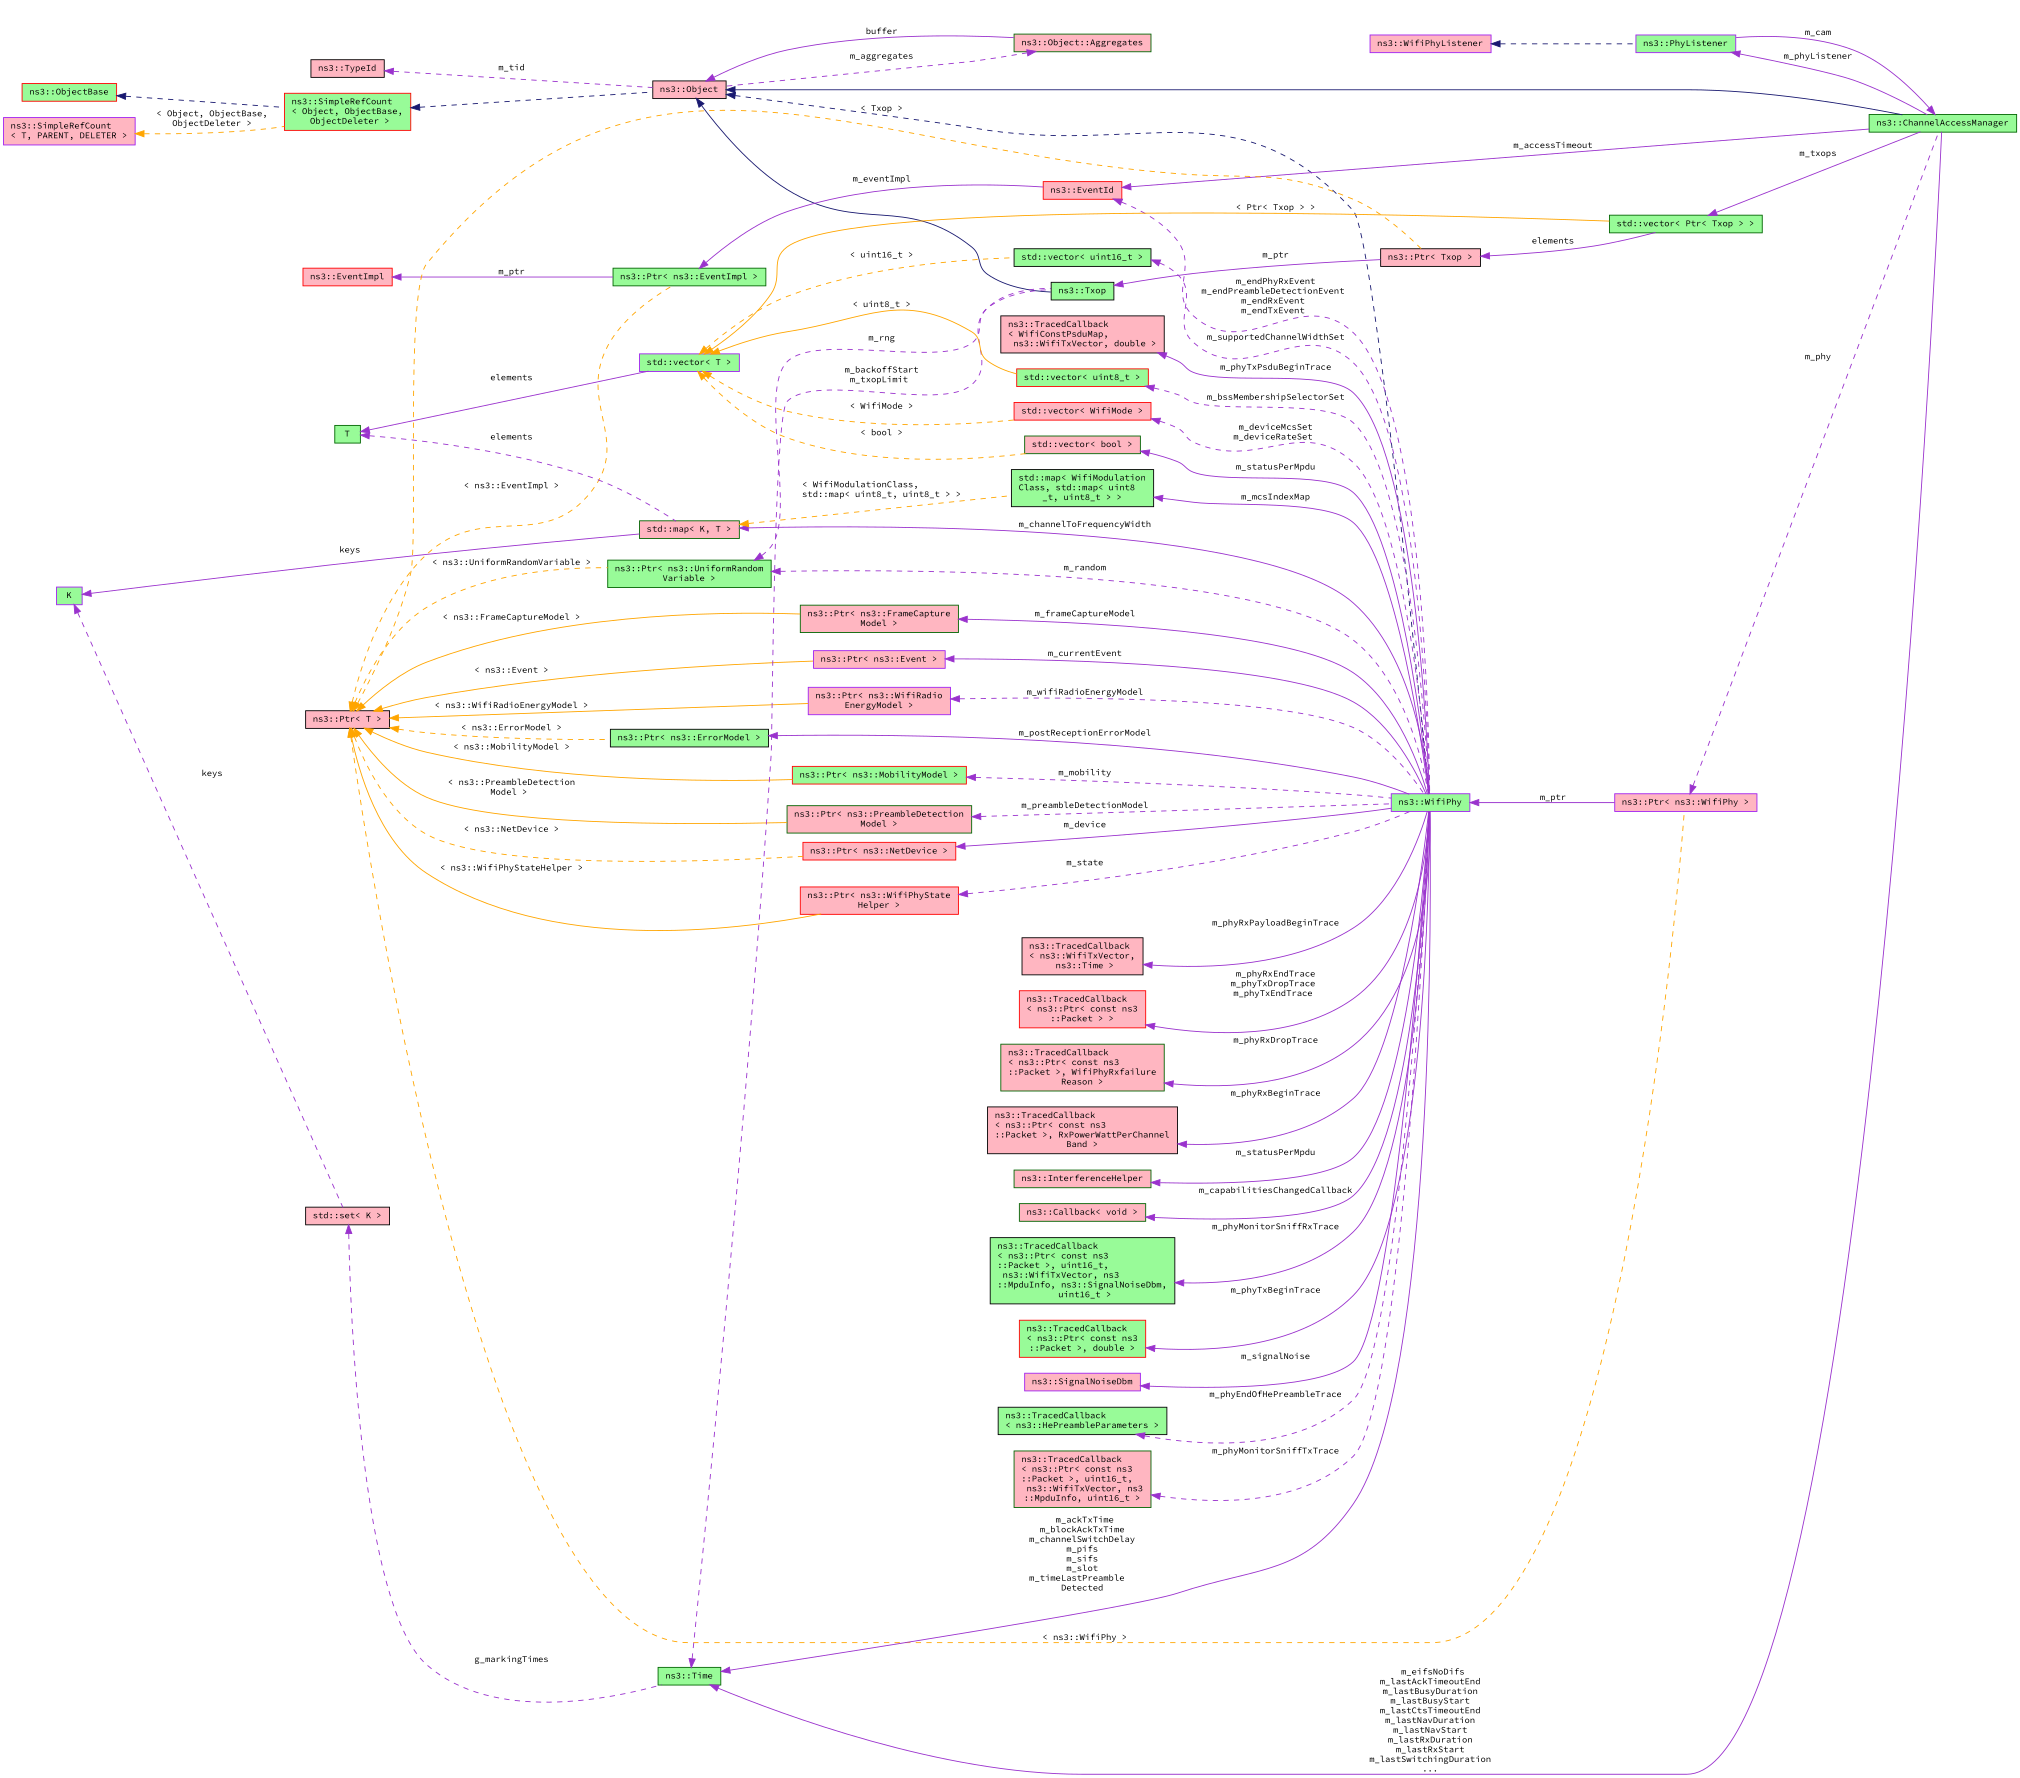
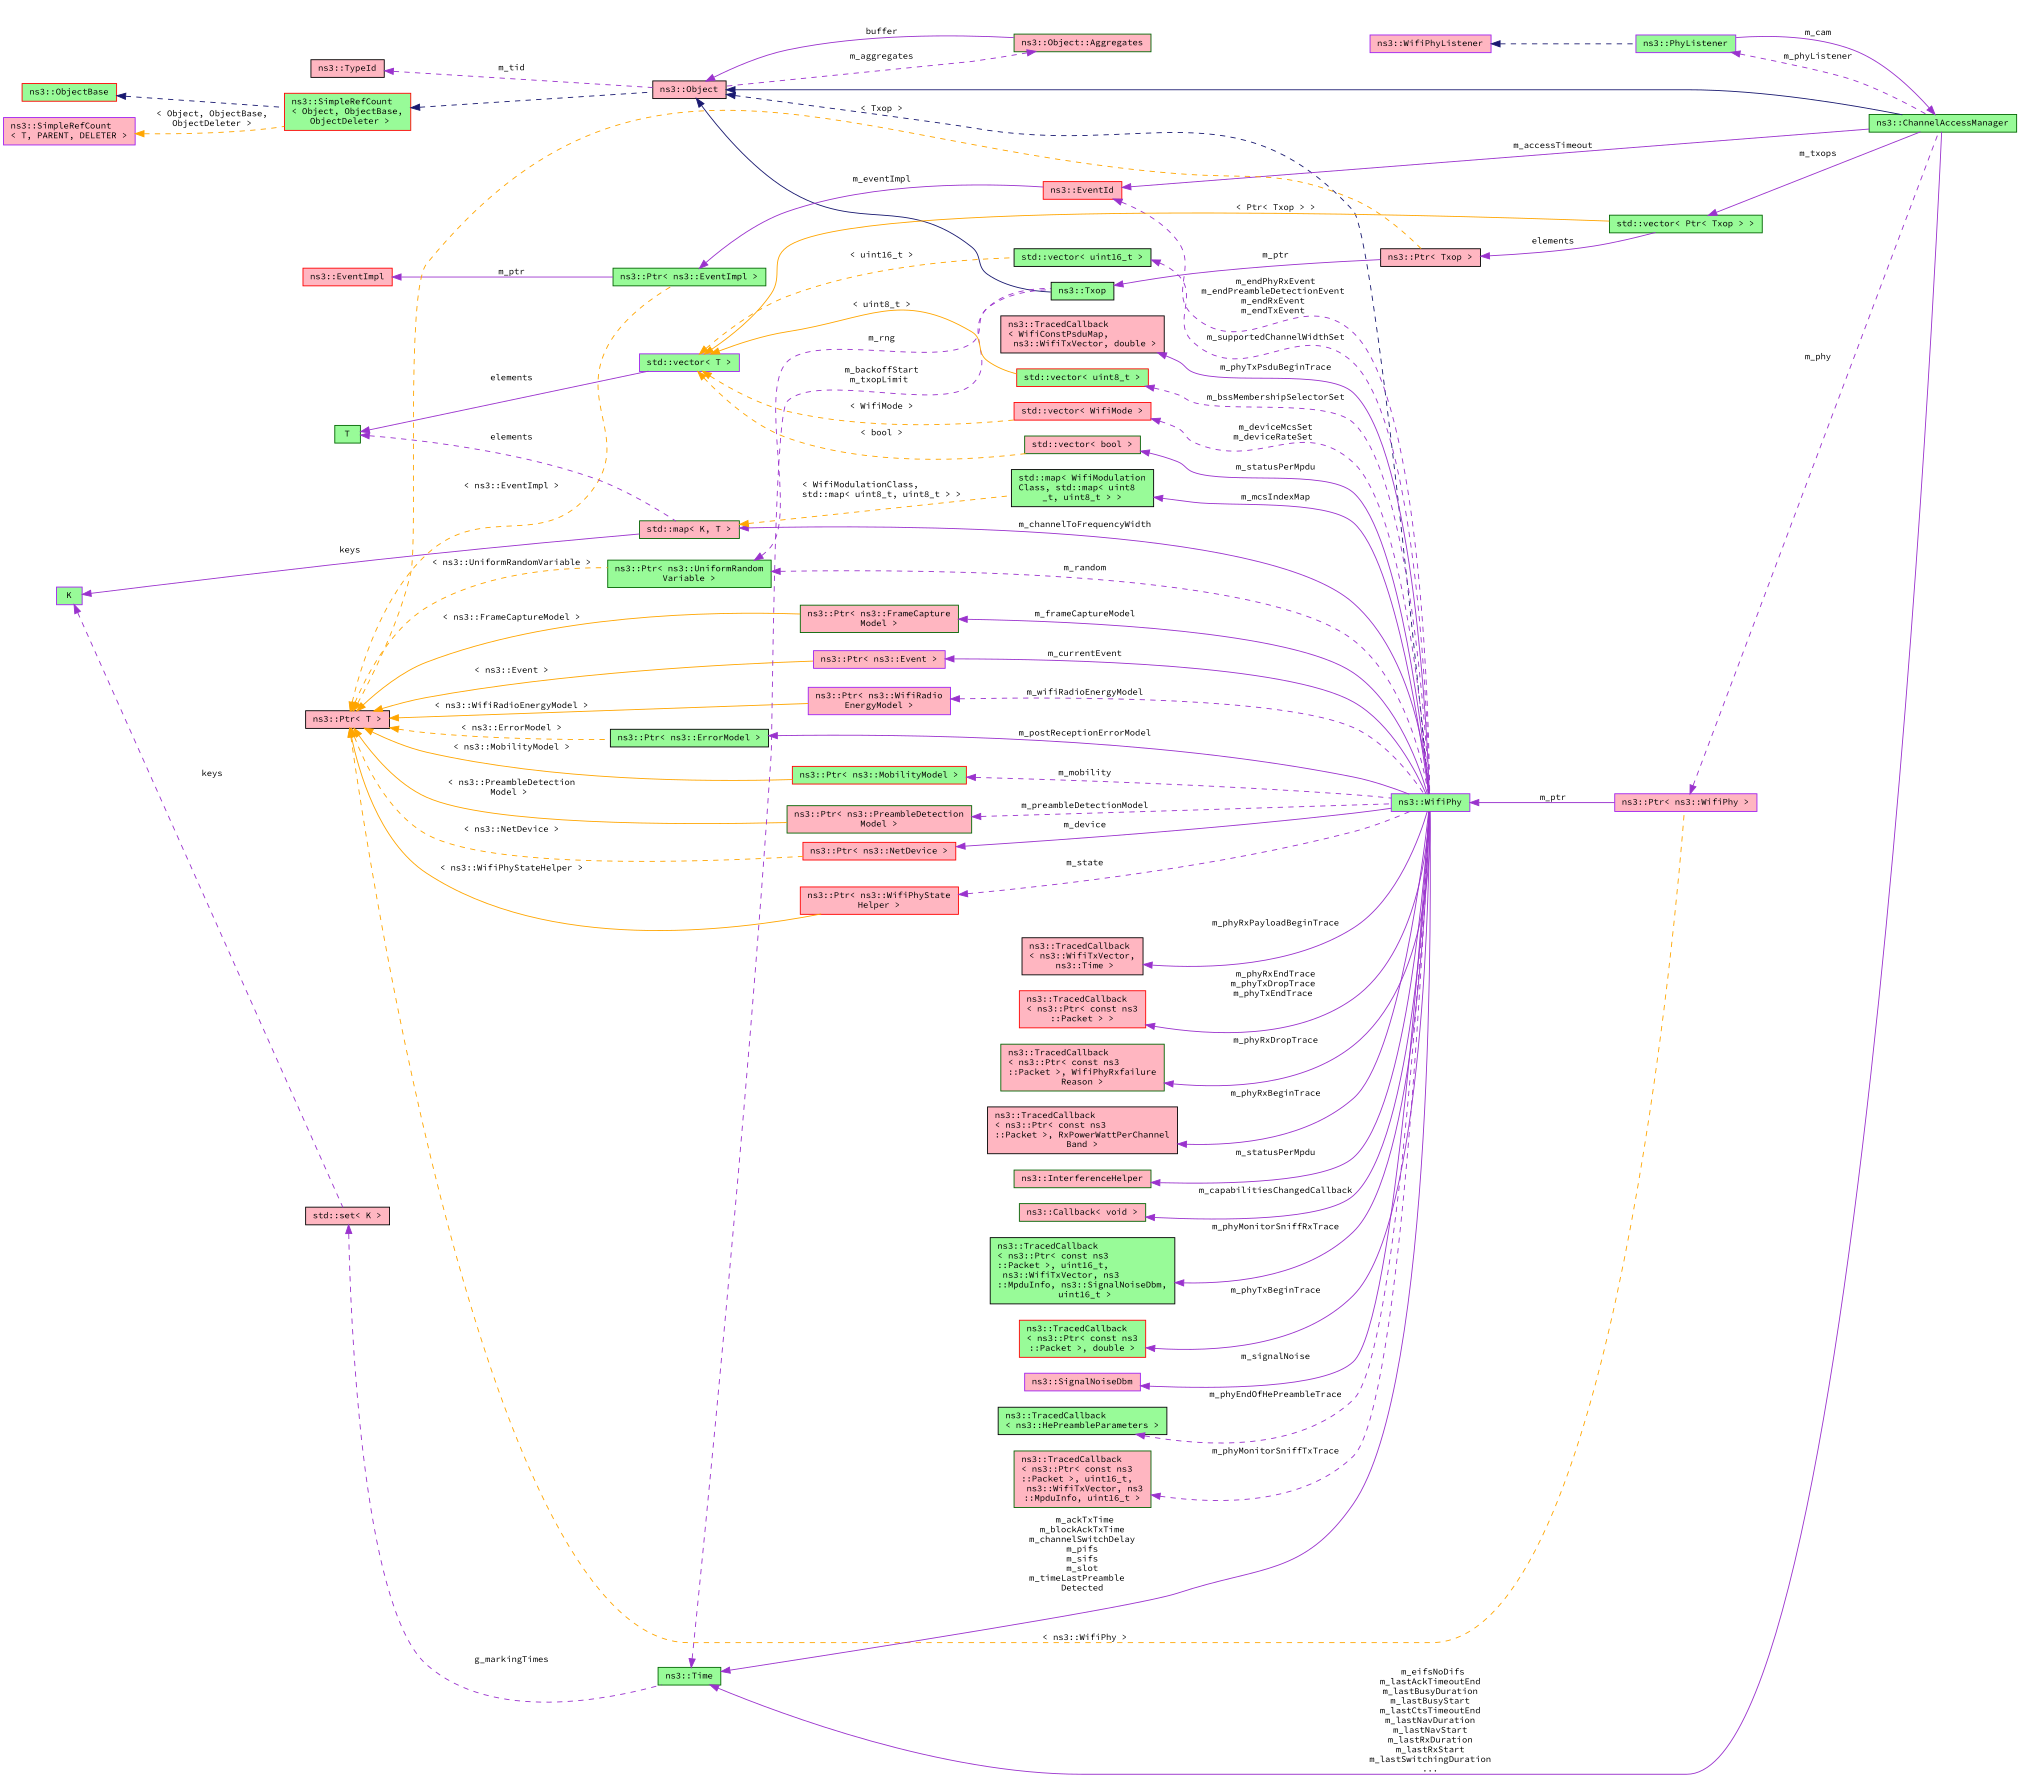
edge "ns3::ChannelAccessManager" -> "ns3::PhyListener": style solid -> dashed
